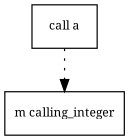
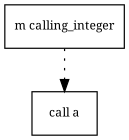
edge "call a" -> "m calling_integer": reversed
